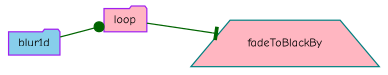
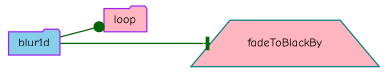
edge "loop" -> "fadeToBlackBy": now "blur1d" -> "fadeToBlackBy"
